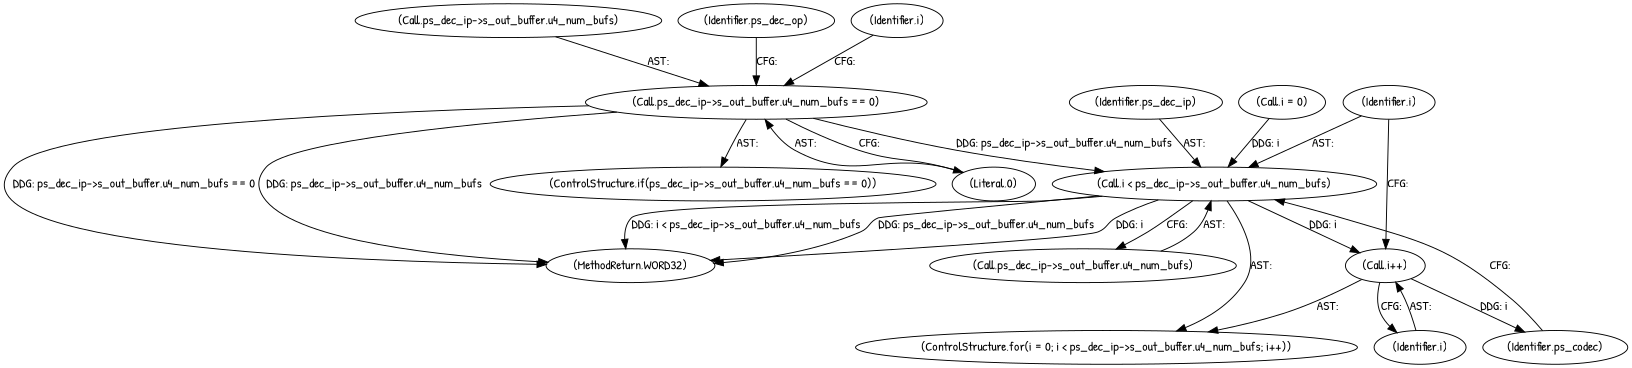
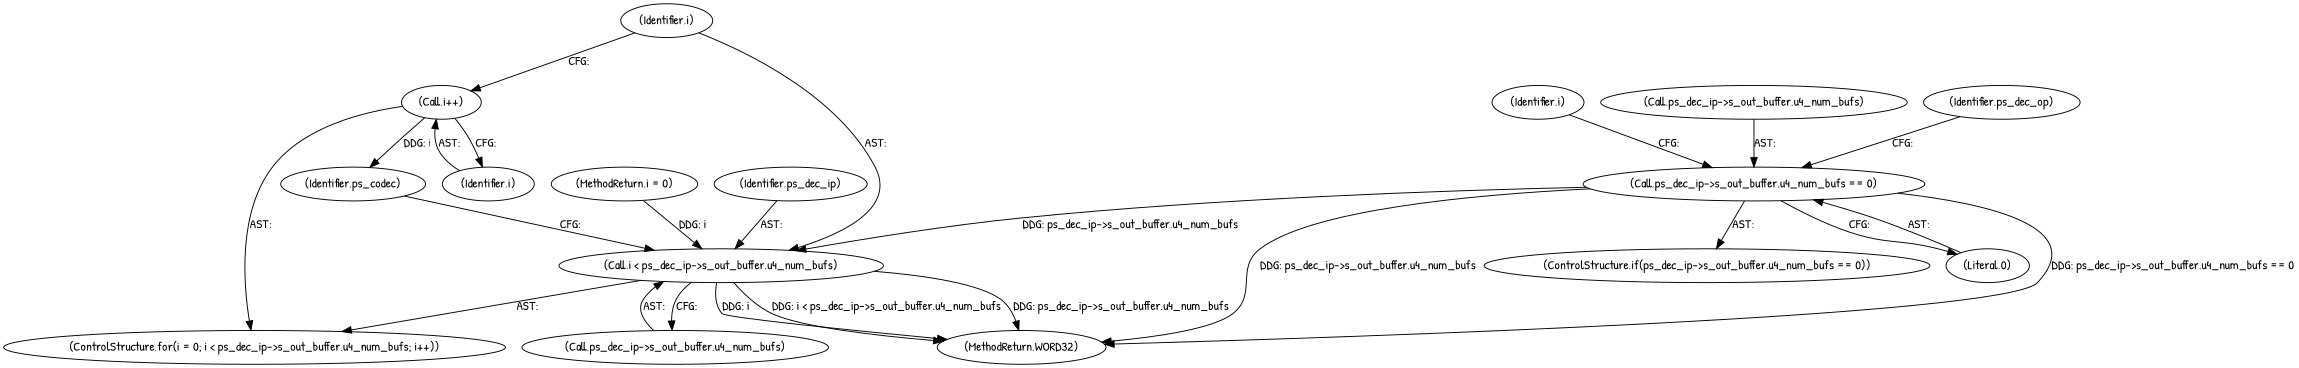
node "(Call,i = 0)": label "(Call,i = 0)" -> "(MethodReturn,i = 0)"
edge "(Call,i < ps_dec_ip->s_out_buffer.u4_num_bufs)" -> "(Call,i++)": removed, label "DDG: i"
